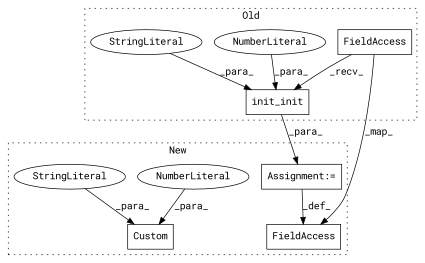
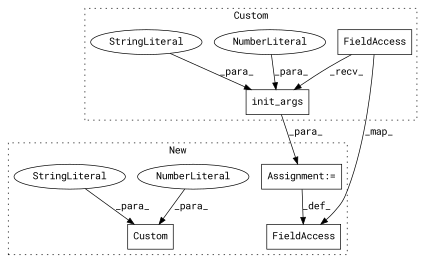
cluster "Old": label "Old" -> "Custom"
node "init_init": label "init_init" -> "init_args"
